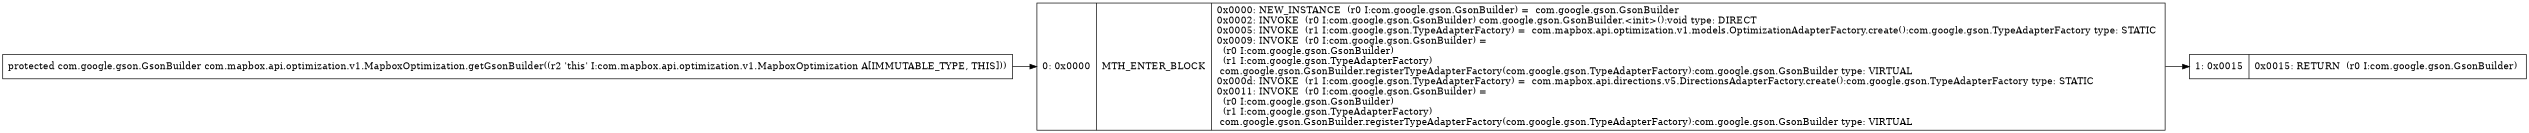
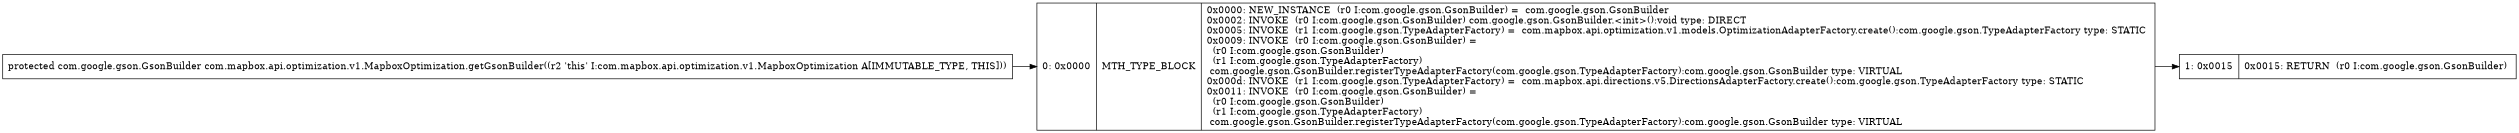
node "0: 0x0000": text "MTH_ENTER_BLOCK" -> "MTH_TYPE_BLOCK"
